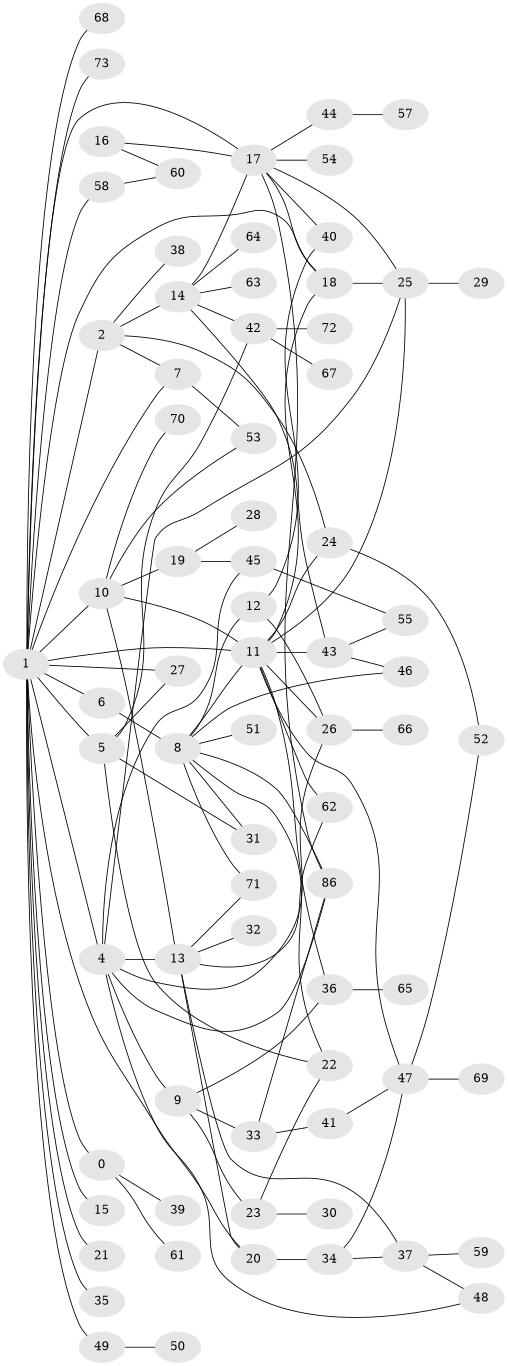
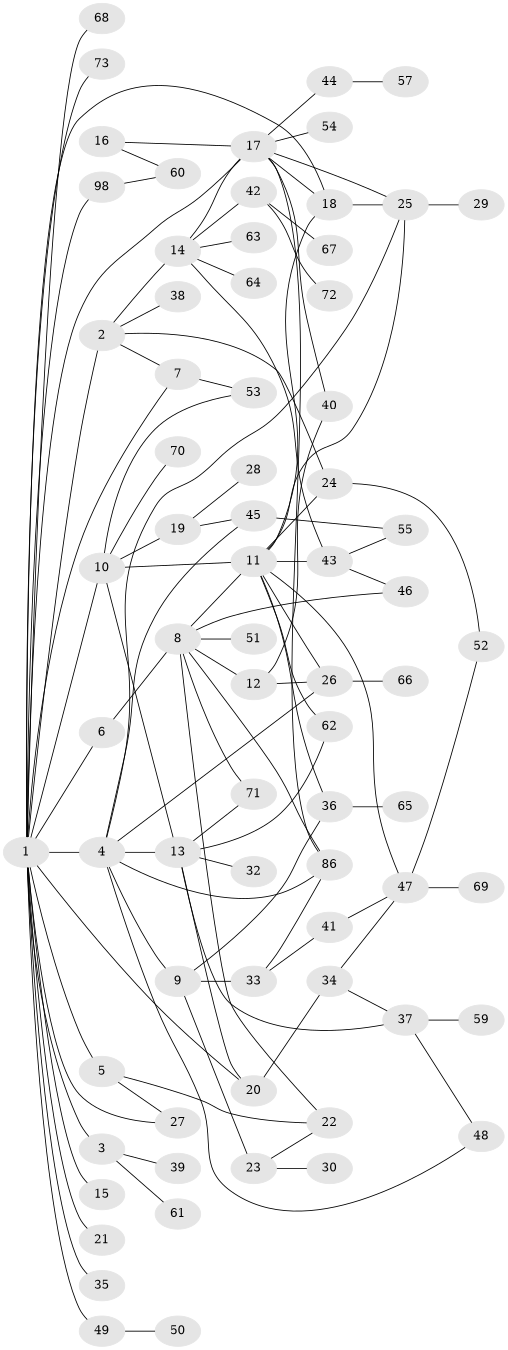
node "58": label "58" -> "98"
edge "42" -- "5": removed
edge "11" -- "1": removed
node "31": removed
node "0": label "0" -> "3"
